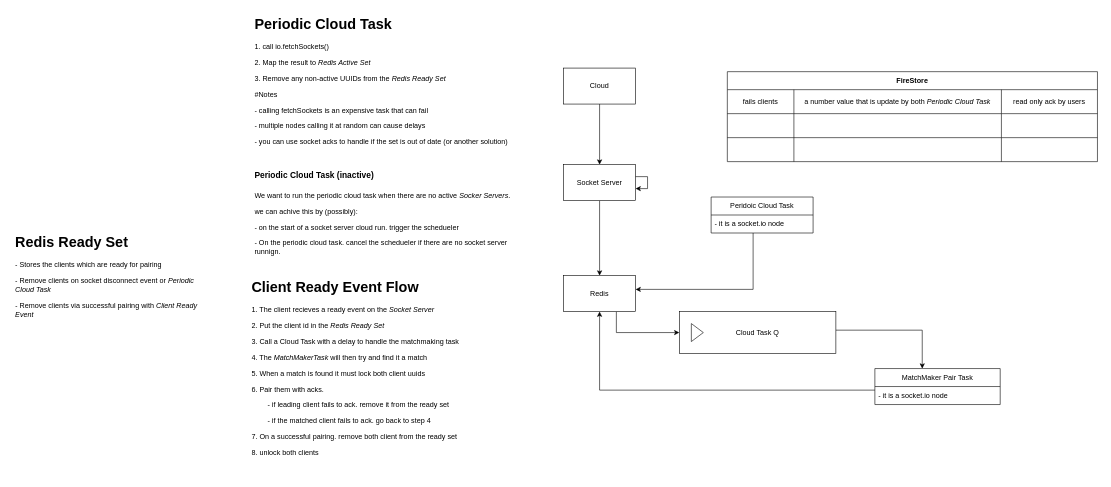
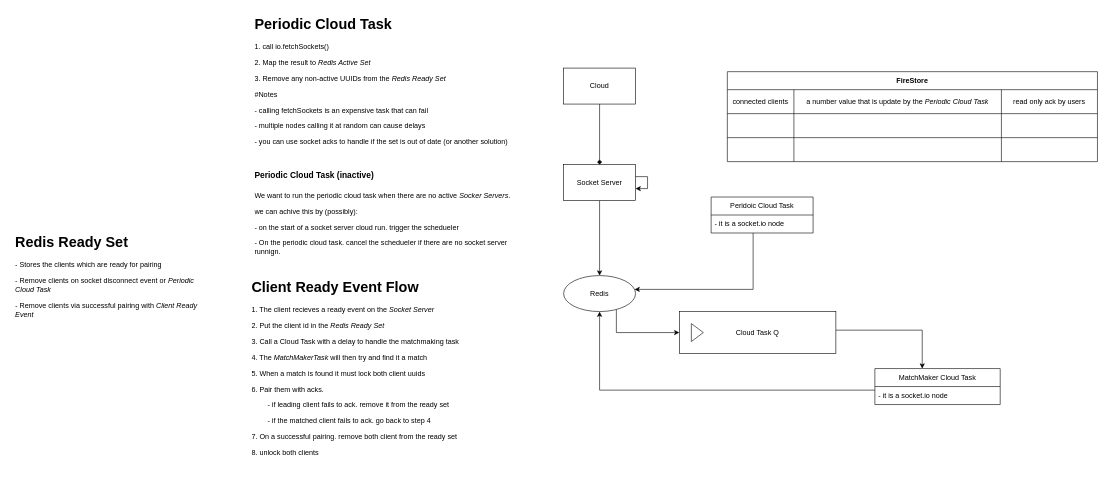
node "fails clients": label "fails clients" -> "connected clients"
node "a number value that is update by both Periodic Cloud Task": label "a number value that is update by both Periodic Cloud Task" -> "a number value that is update by the Periodic Cloud Task"
edge "Cloud" -> "Socket Server": arrowhead classic -> diamond
node "Redis": shape rectangle -> ellipse
node "MatchMaker Pair Task": label "MatchMaker Pair Task" -> "MatchMaker Cloud Task"
